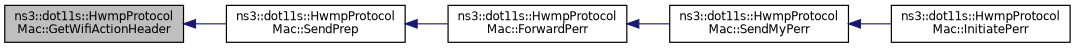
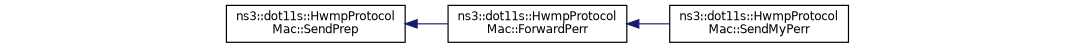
node "ns3::dot11s::HwmpProtocol Mac::GetWifiActionHeader": removed
node "ns3::dot11s::HwmpProtocol Mac::InitiatePerr": removed
